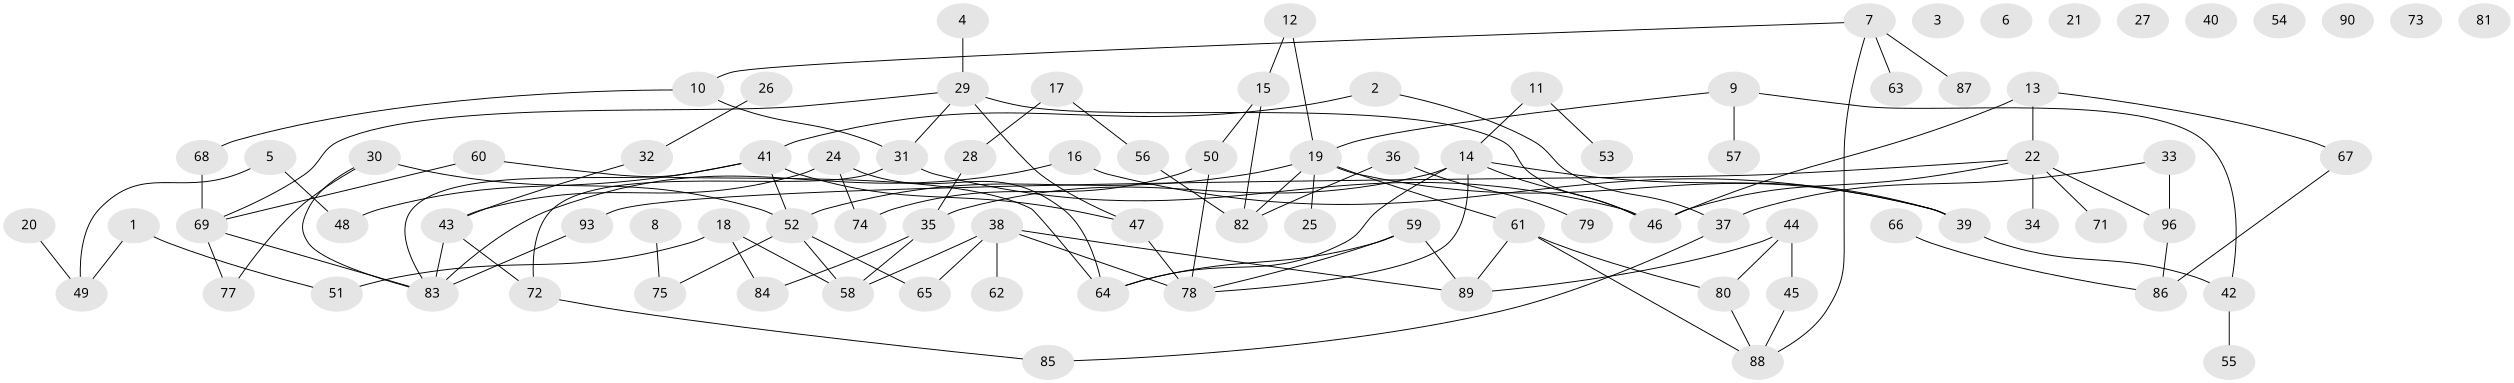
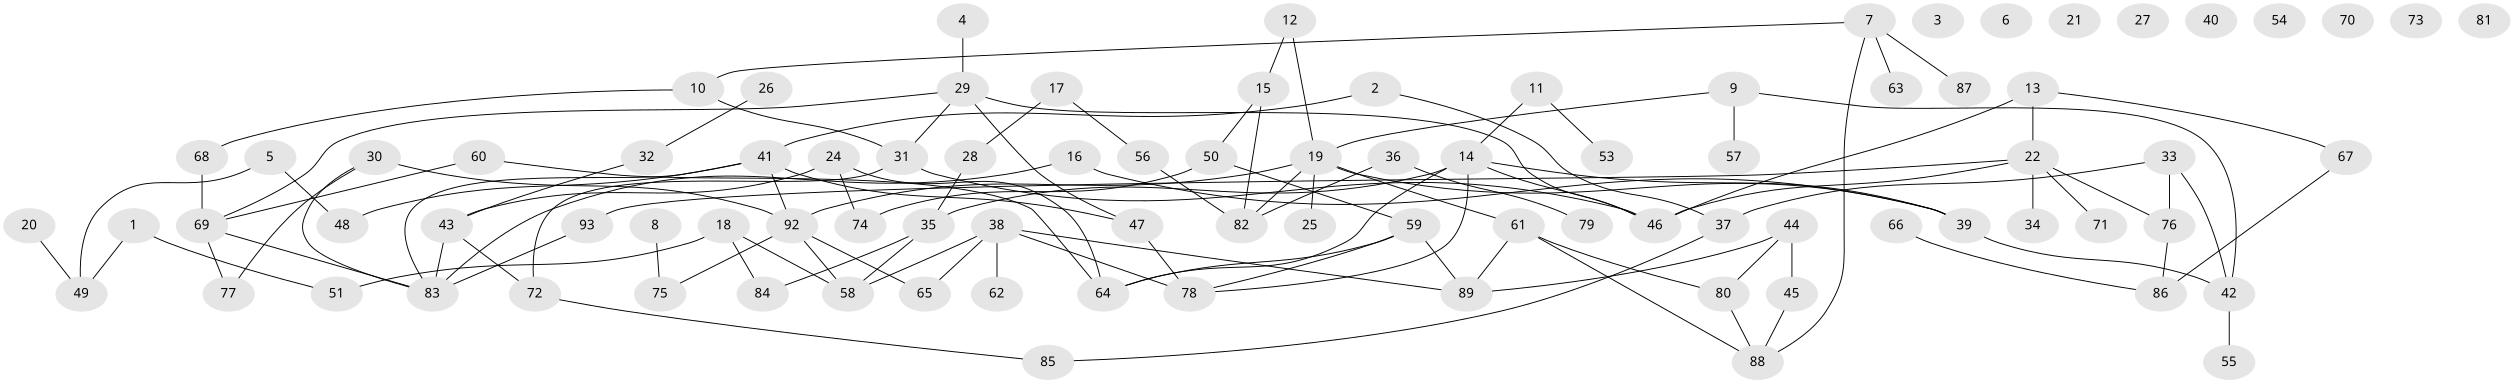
node "90": label "90" -> "70"
edge "33" -- "42": added
node "52": label "52" -> "92"
edge "50" -- "78": now "50" -- "59"
node "96": label "96" -> "76"
